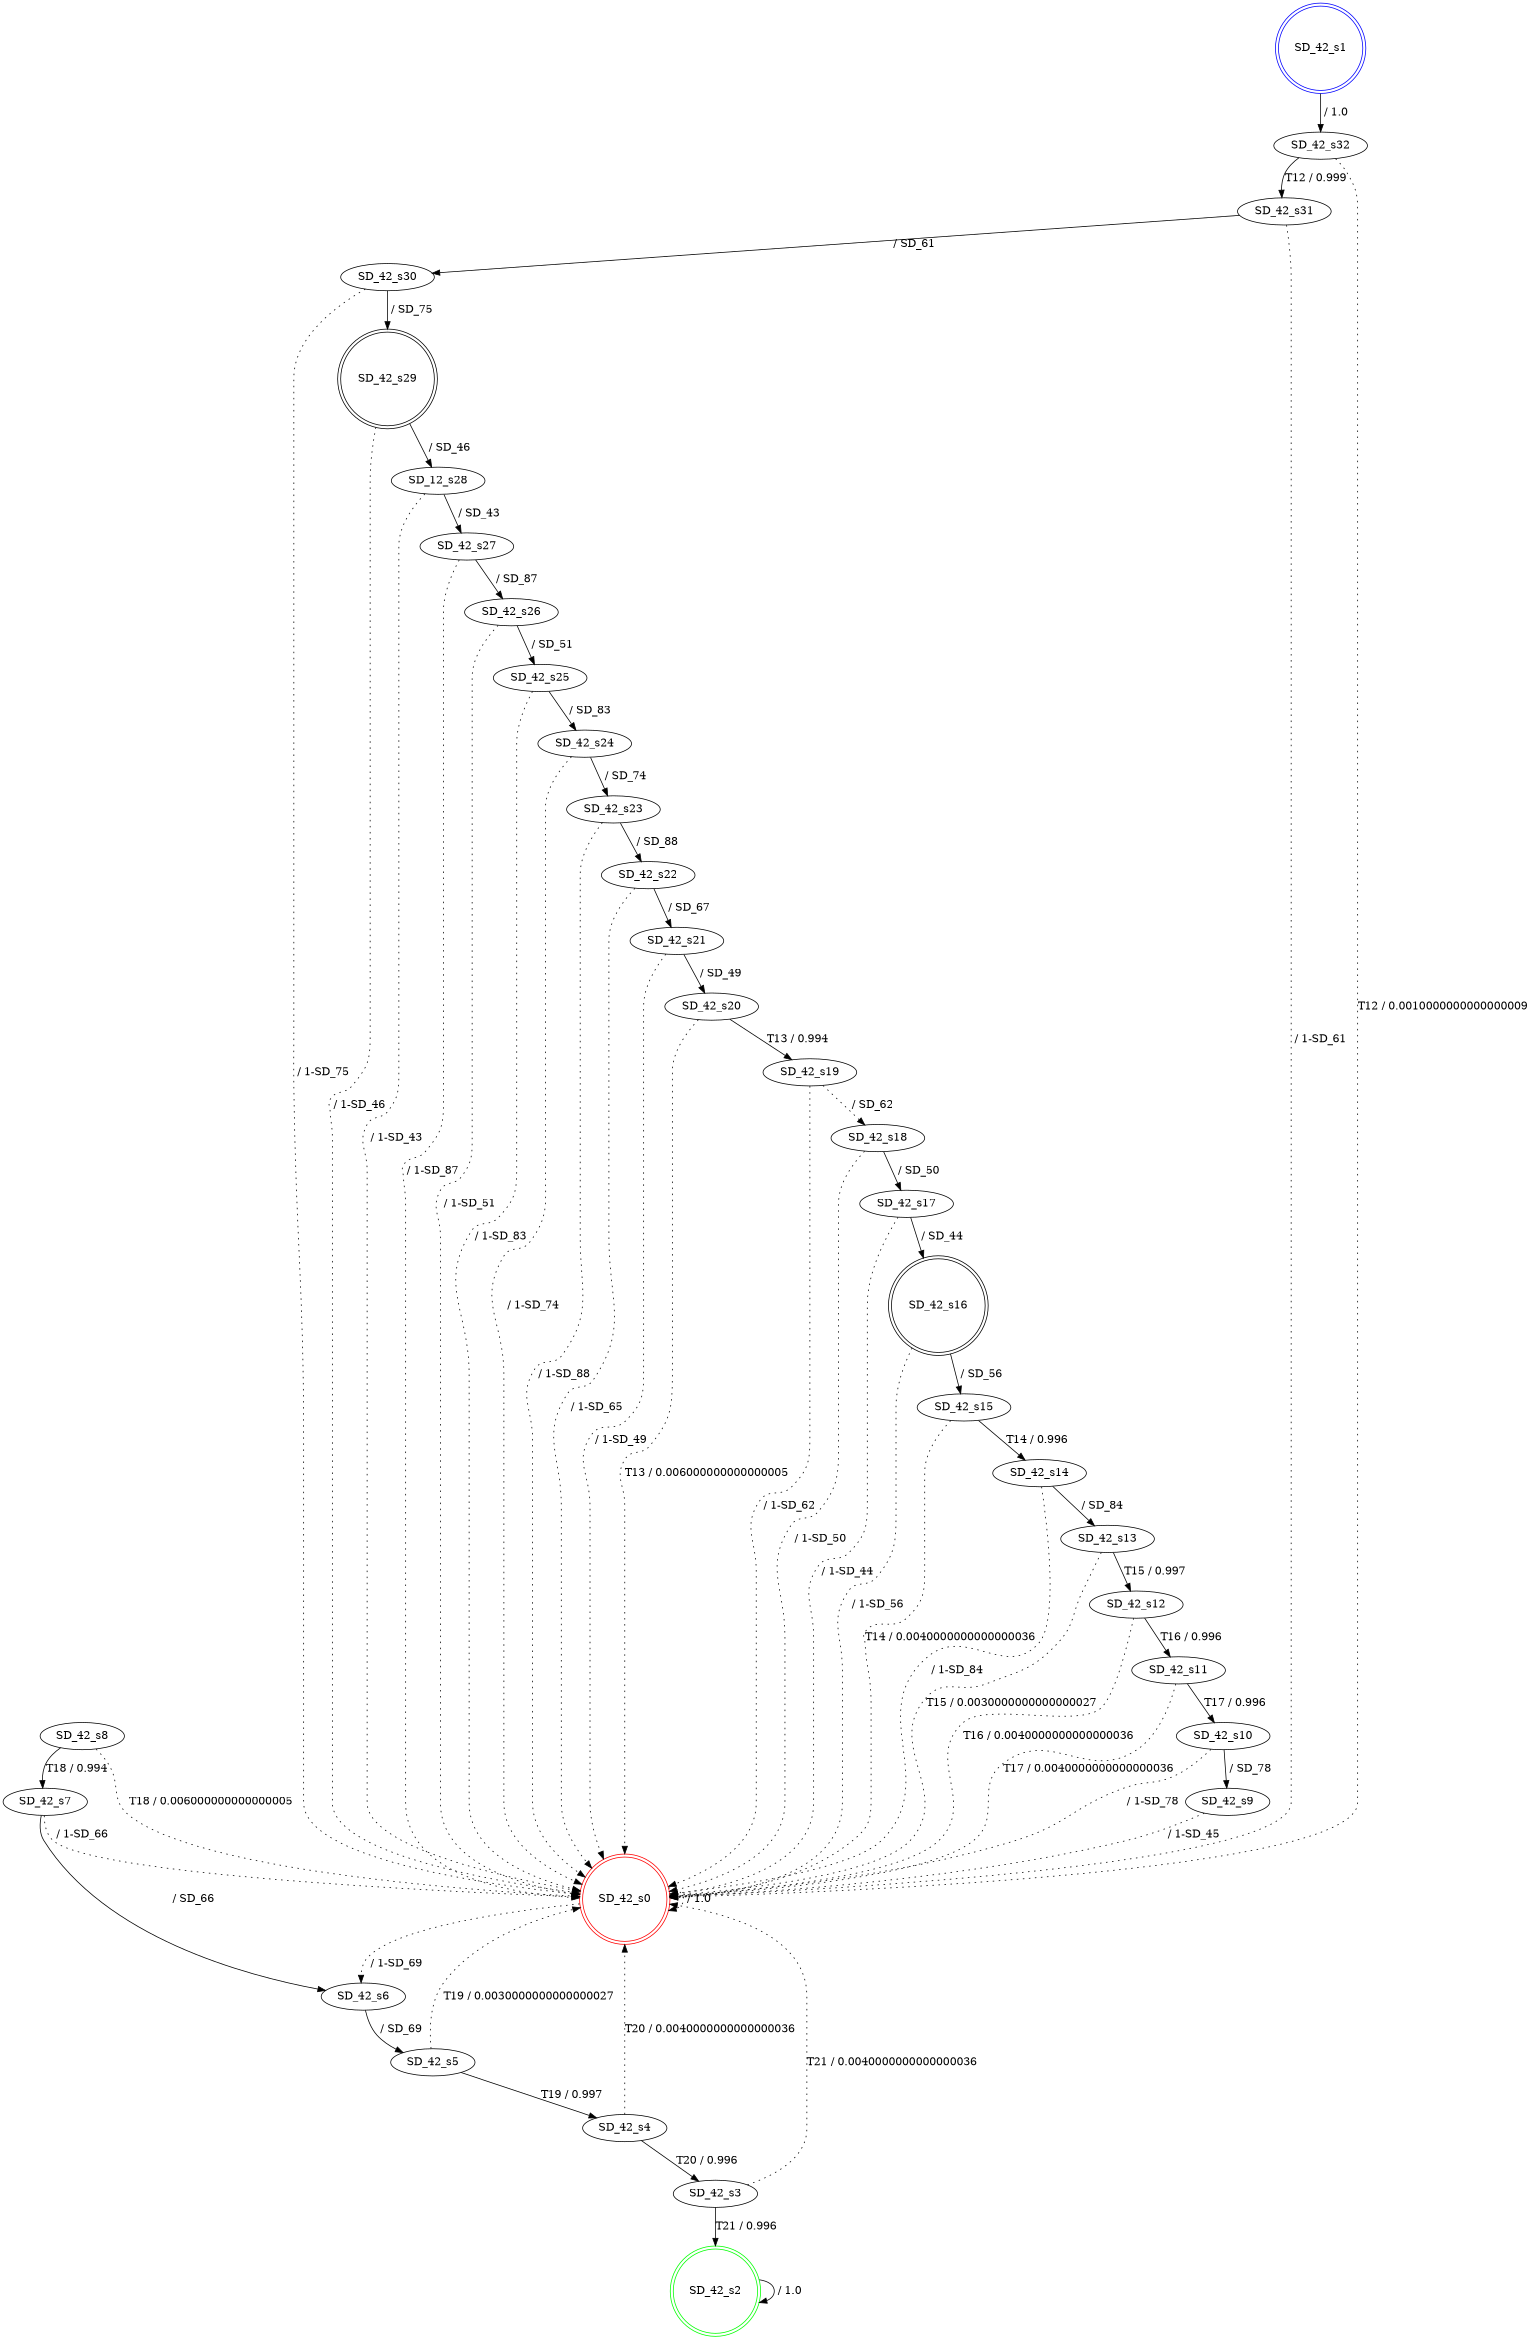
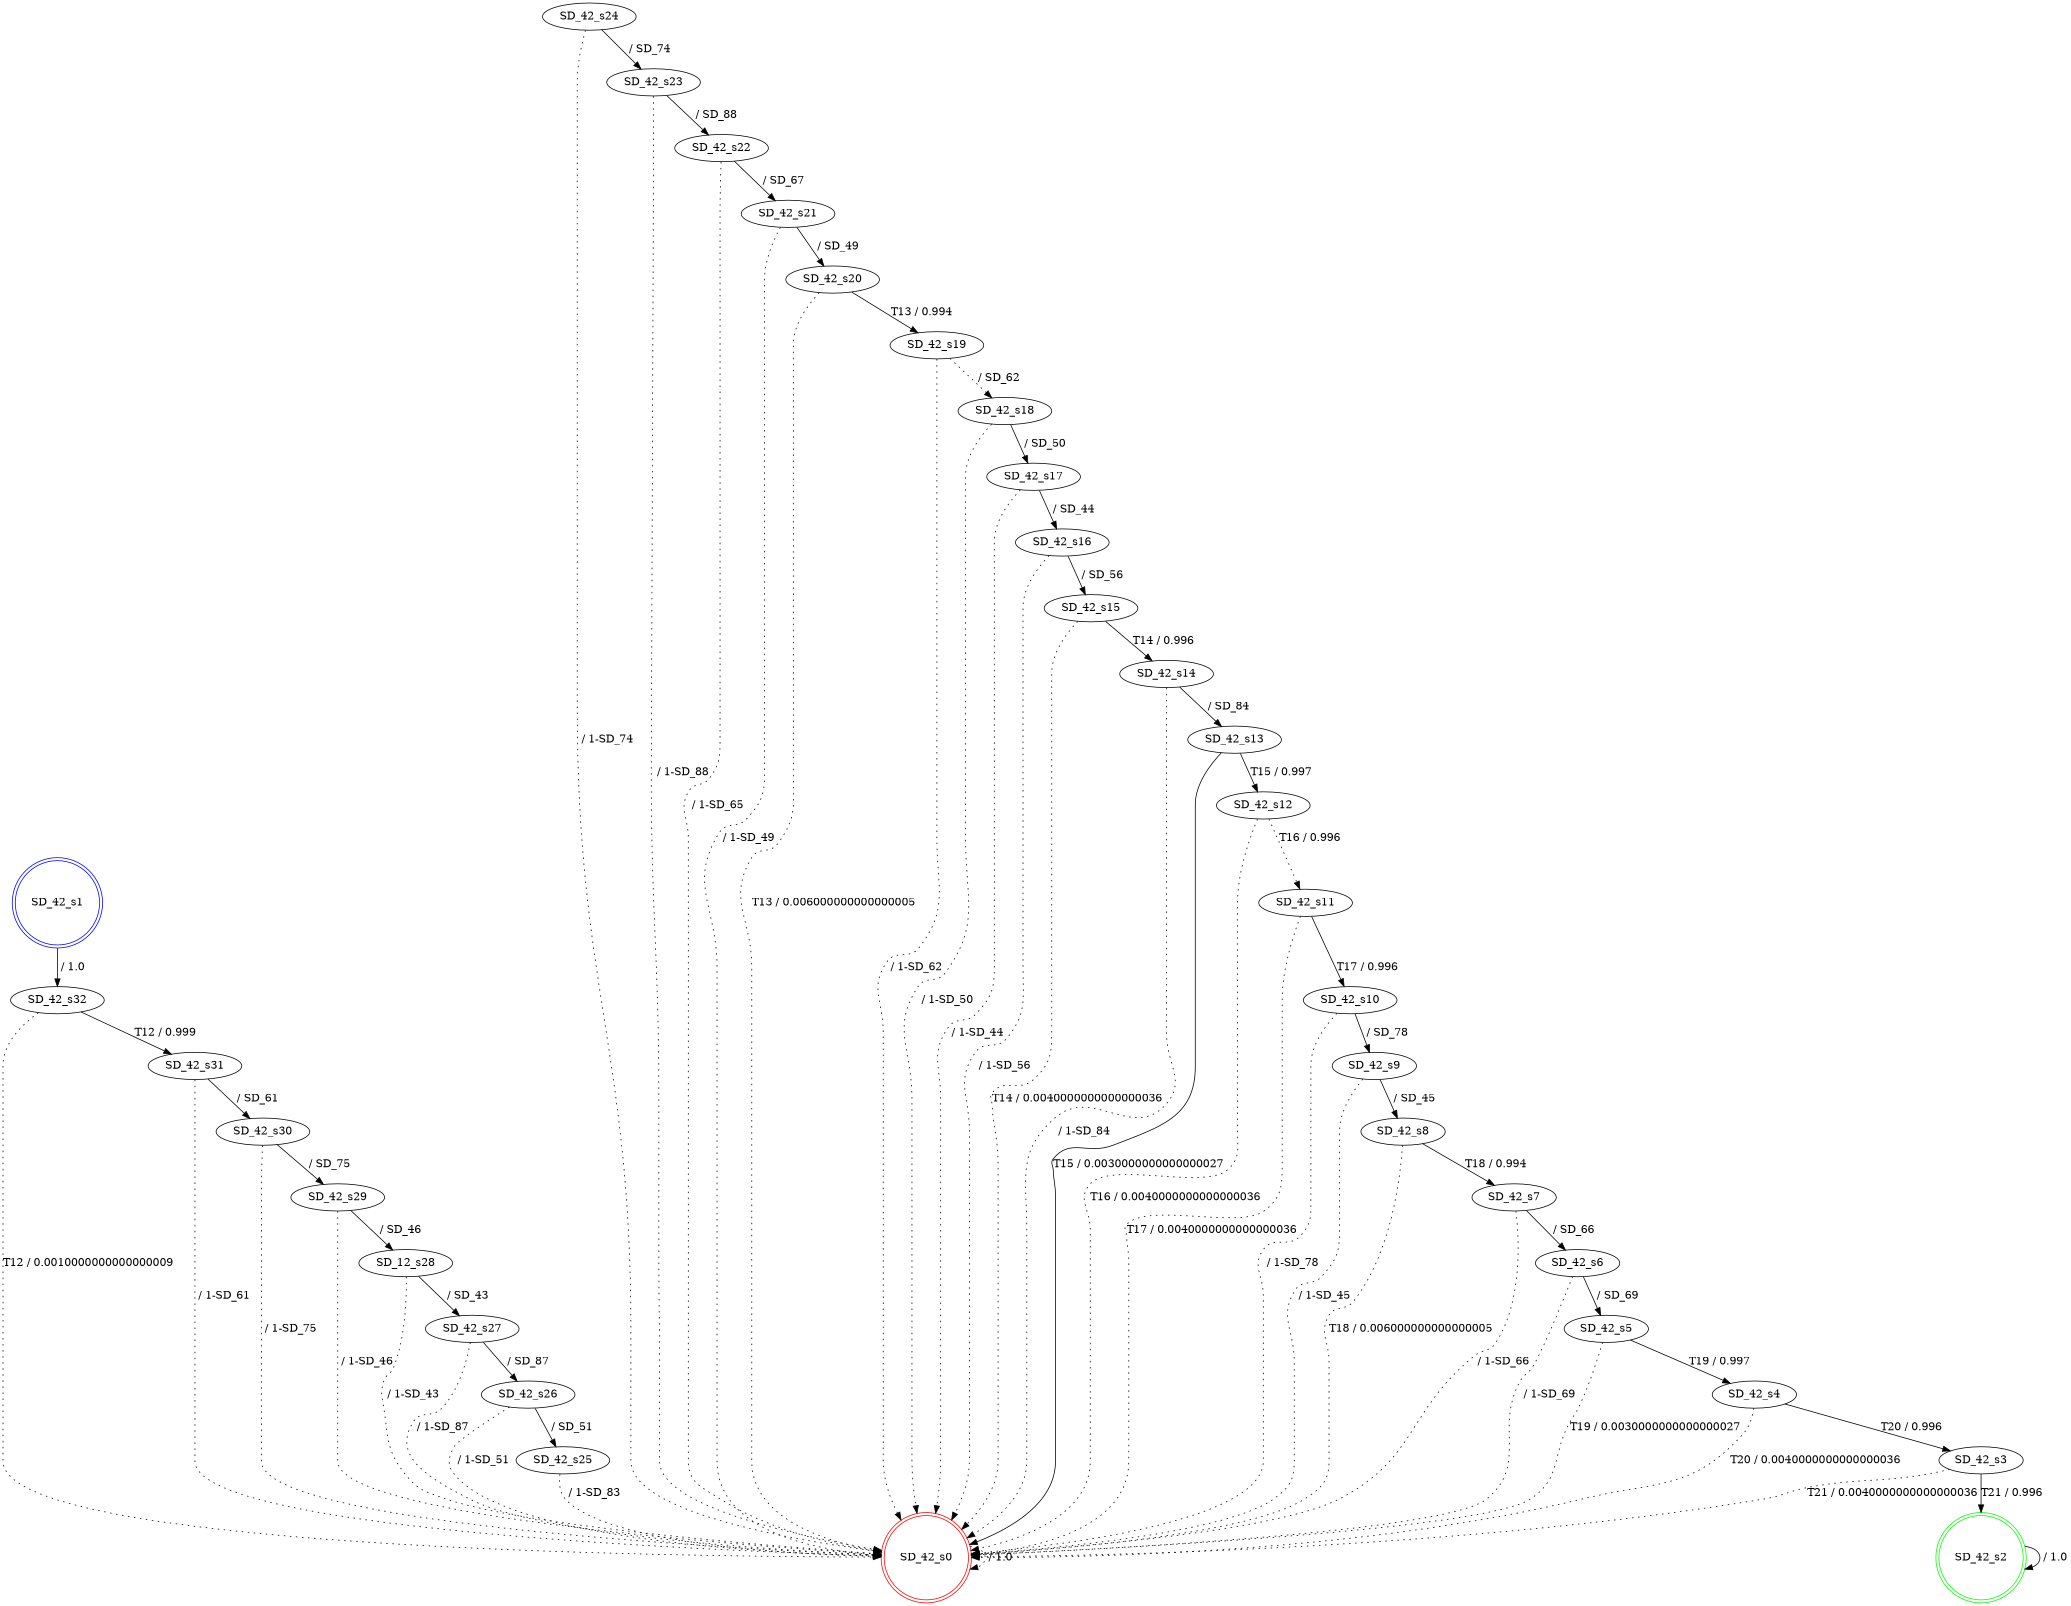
node "SD_42_s29": shape doublecircle -> ellipse
edge "SD_42_s25" -> "SD_42_s24": removed, label "/ SD_83"
edge "SD_42_s9" -> "SD_42_s8": added, label "/ SD_45"
node "SD_42_s16": shape doublecircle -> ellipse
edge "SD_42_s12" -> "SD_42_s11": style solid -> dotted
edge "SD_42_s13" -> "SD_42_s0": style dotted -> solid
edge "SD_42_s0" -> "SD_42_s6": reversed
